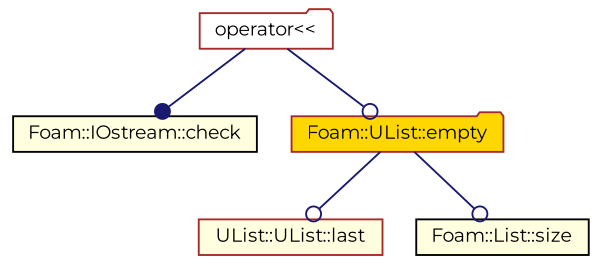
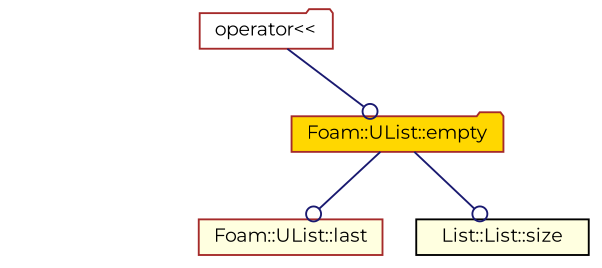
node "Foam::IOstream::check": removed
node "UList::UList::last": label "UList::UList::last" -> "Foam::UList::last"
node "Foam::List::size": label "Foam::List::size" -> "List::List::size"
